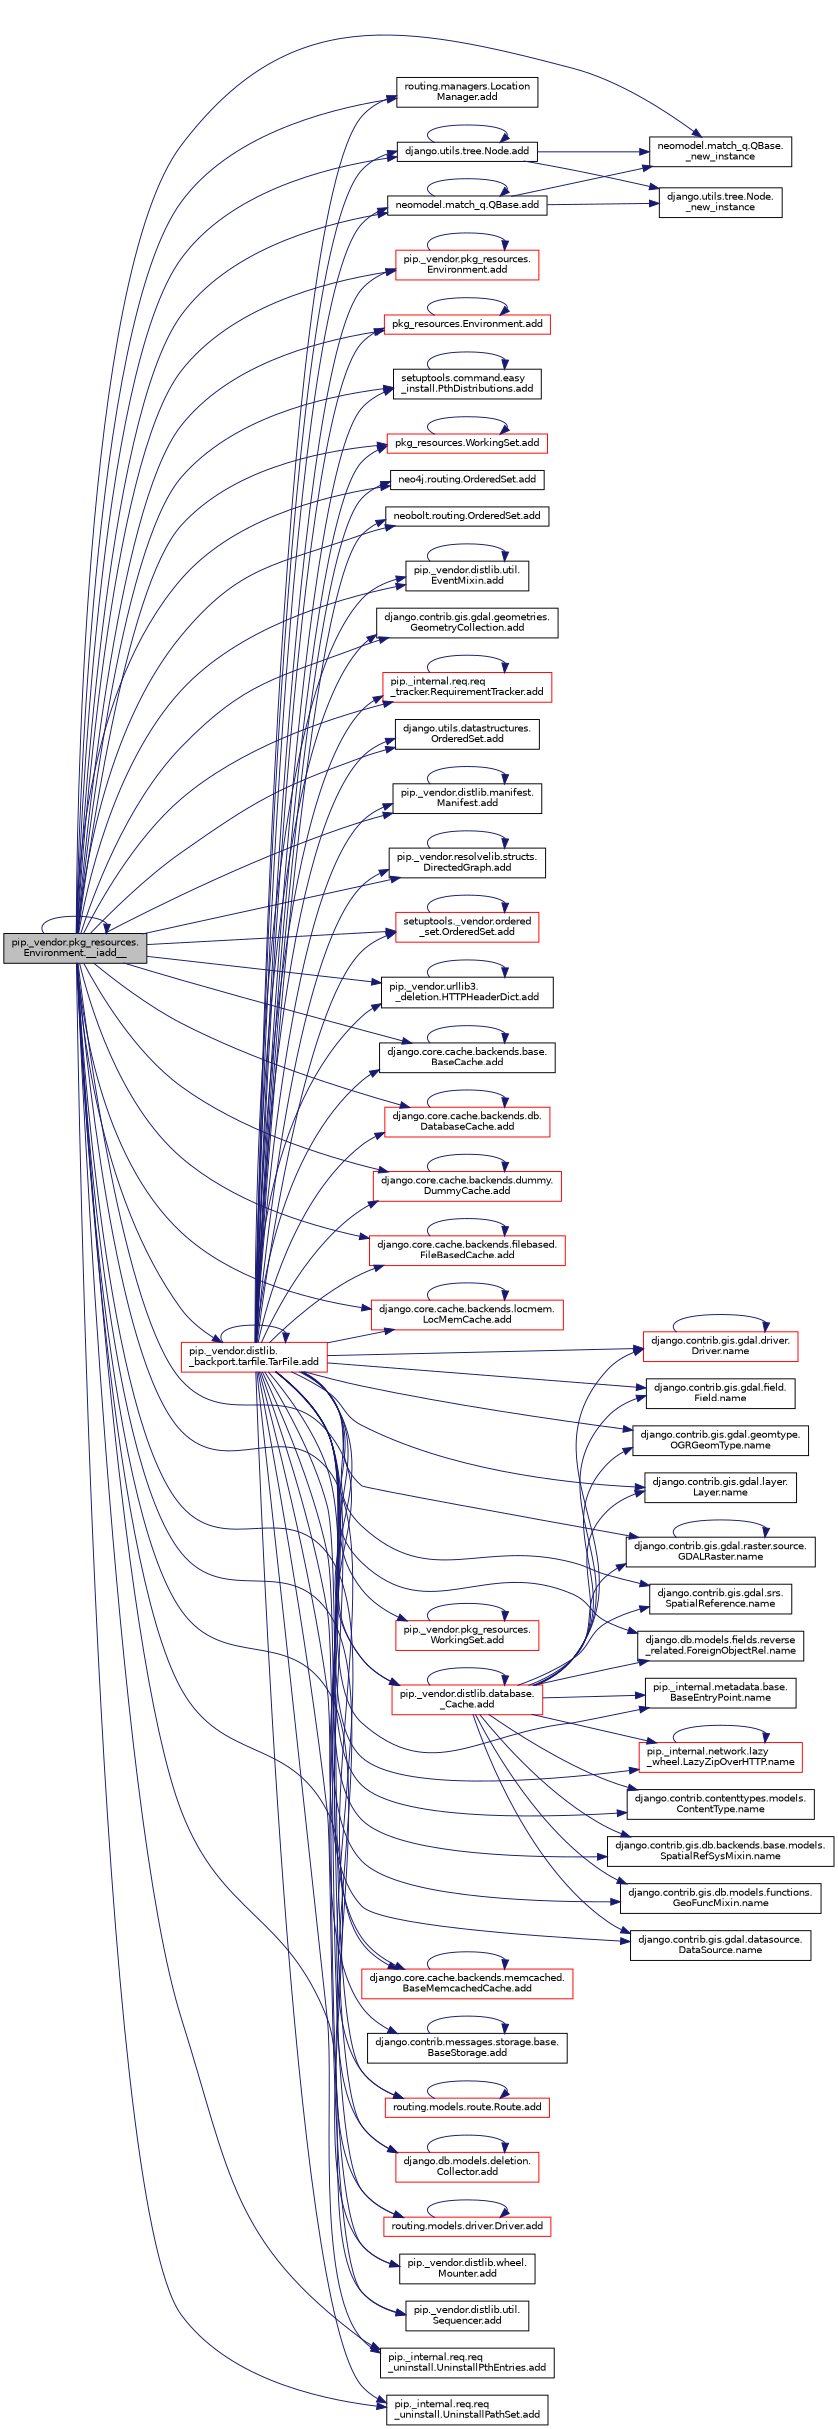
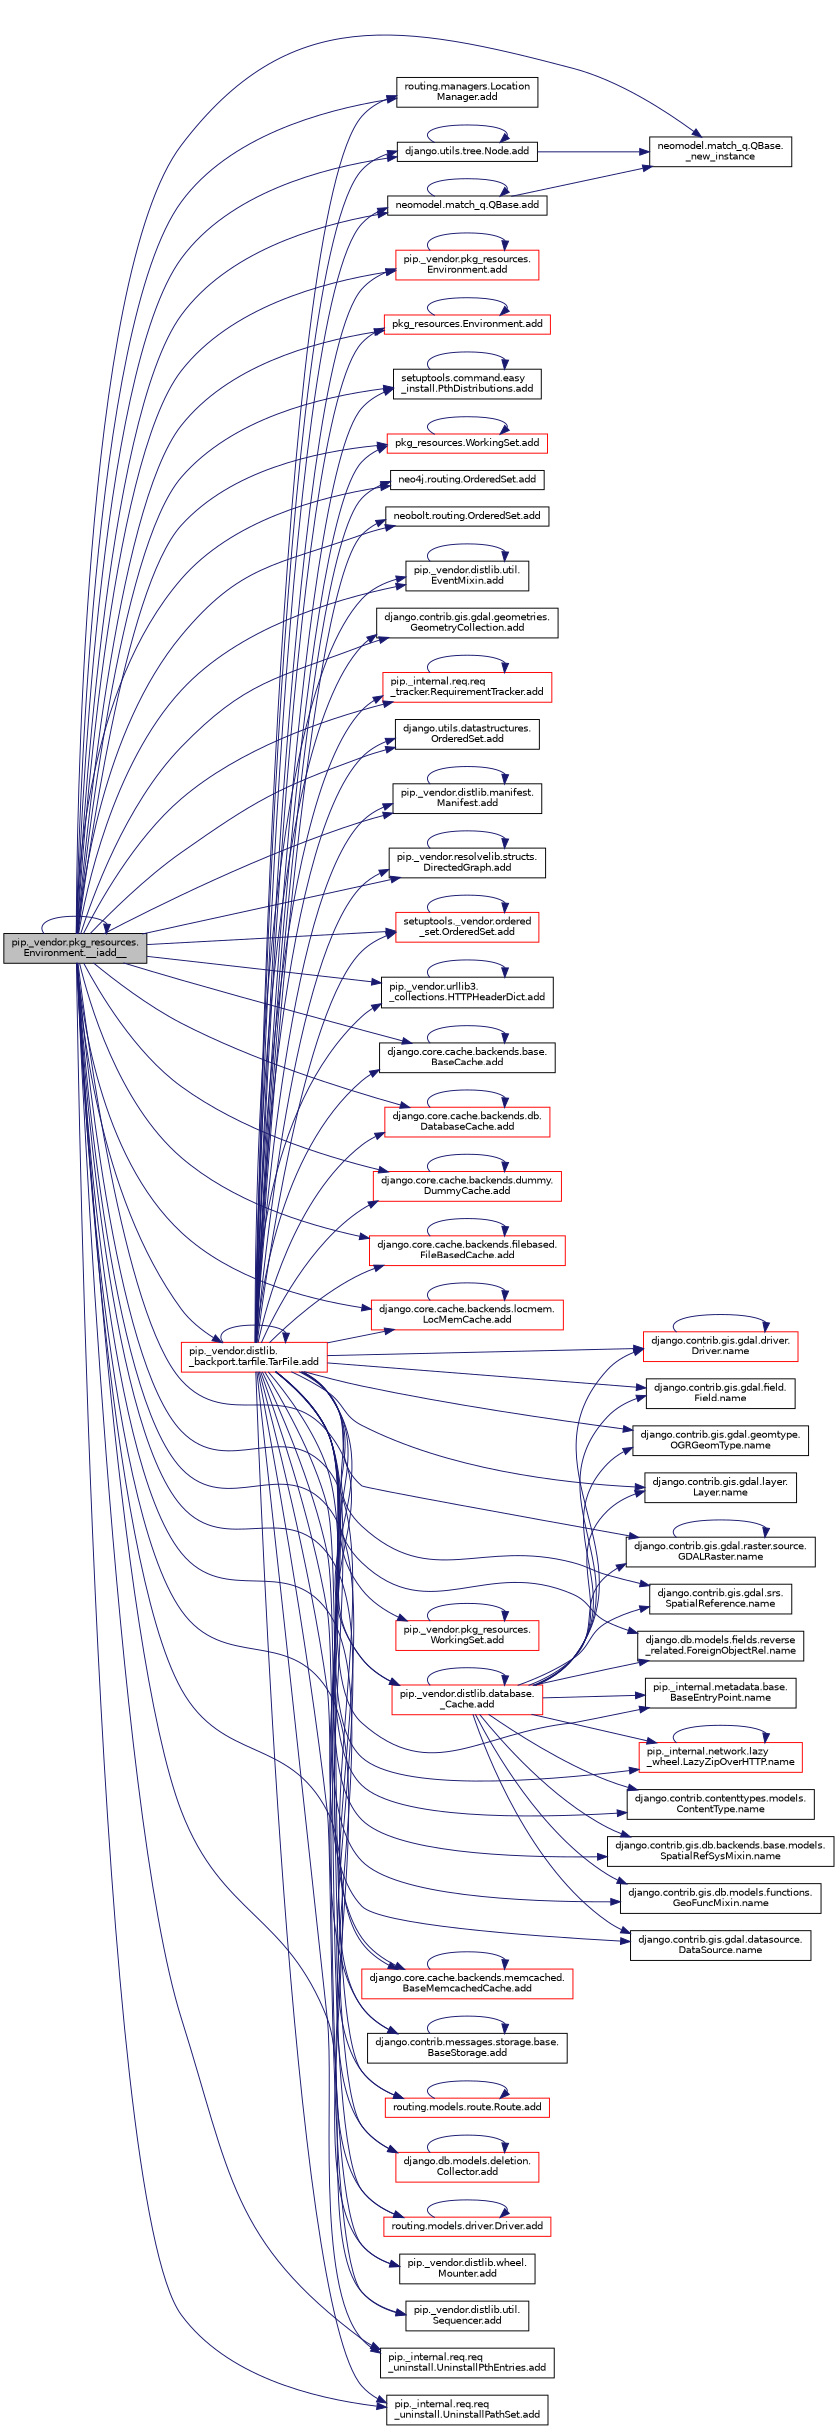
node "django.utils.tree.Node. _new_instance": removed
node "pip._vendor.urllib3. _deletion.HTTPHeaderDict.add": label "pip._vendor.urllib3. _deletion.HTTPHeaderDict.add" -> "pip._vendor.urllib3. _collections.HTTPHeaderDict.add"
edge "pip._vendor.pkg_resources. Environment.__iadd__" -> "django.contrib.messages.storage.base. BaseStorage.add": added
